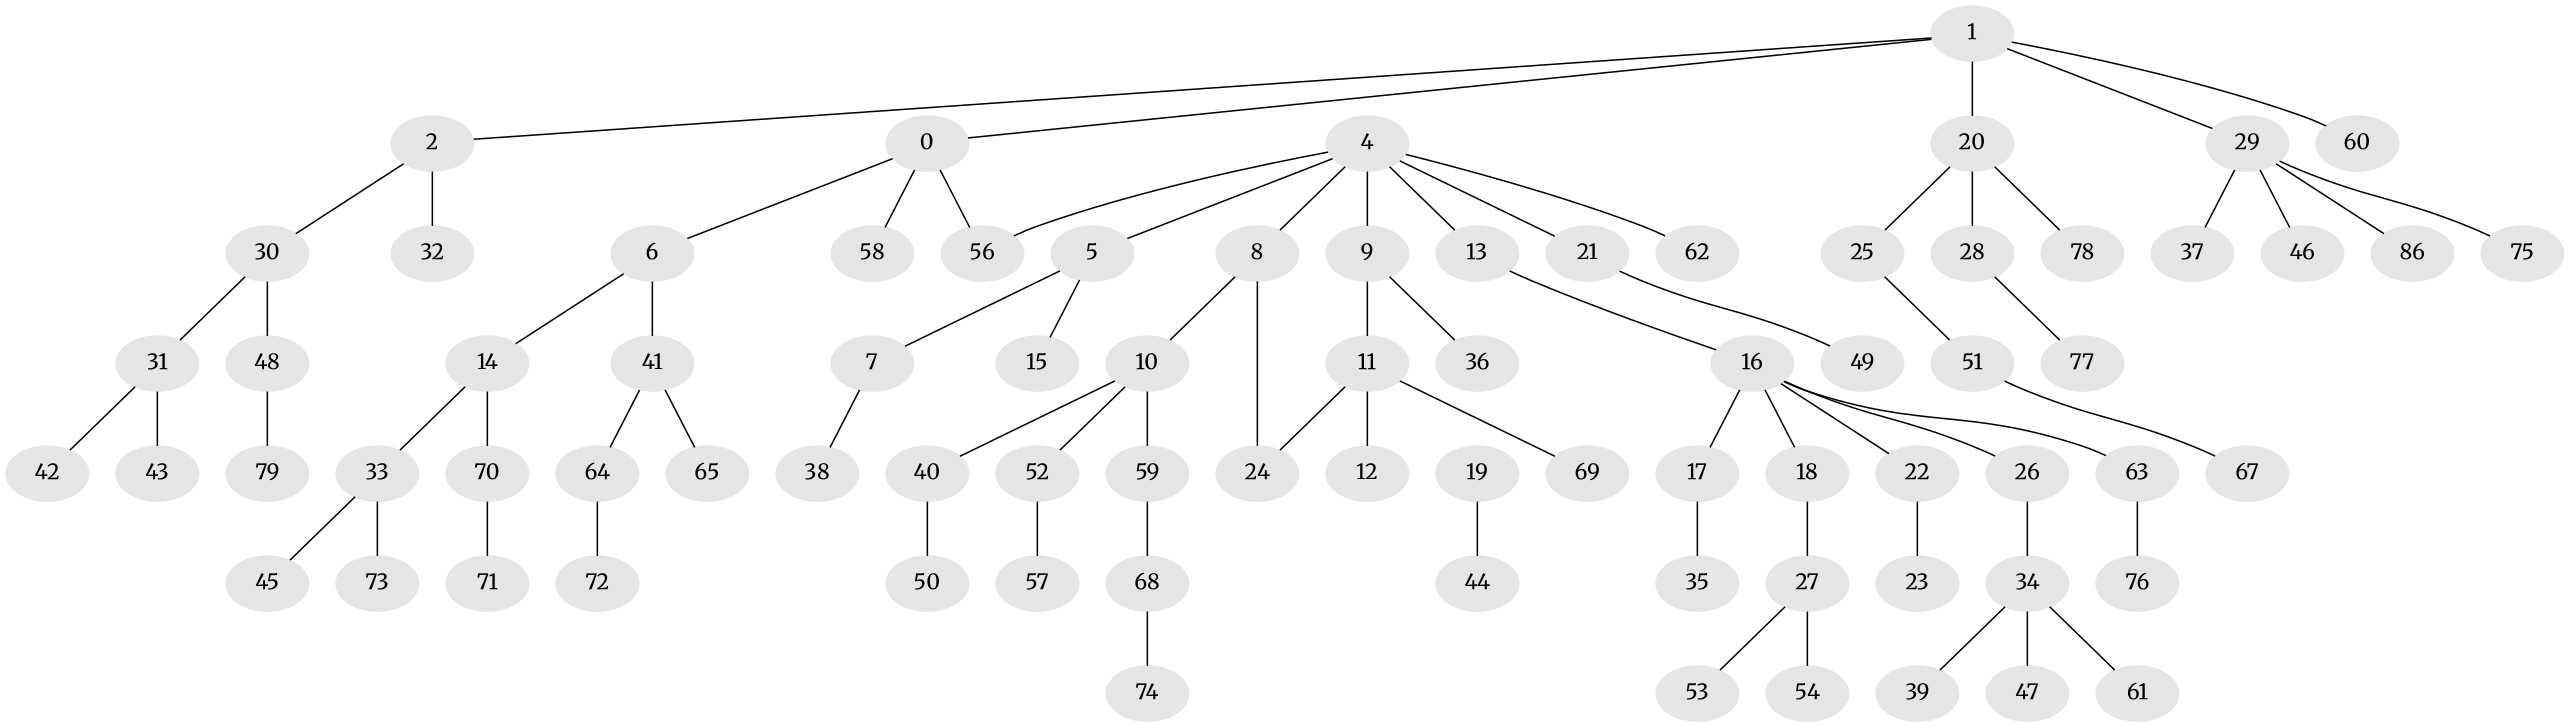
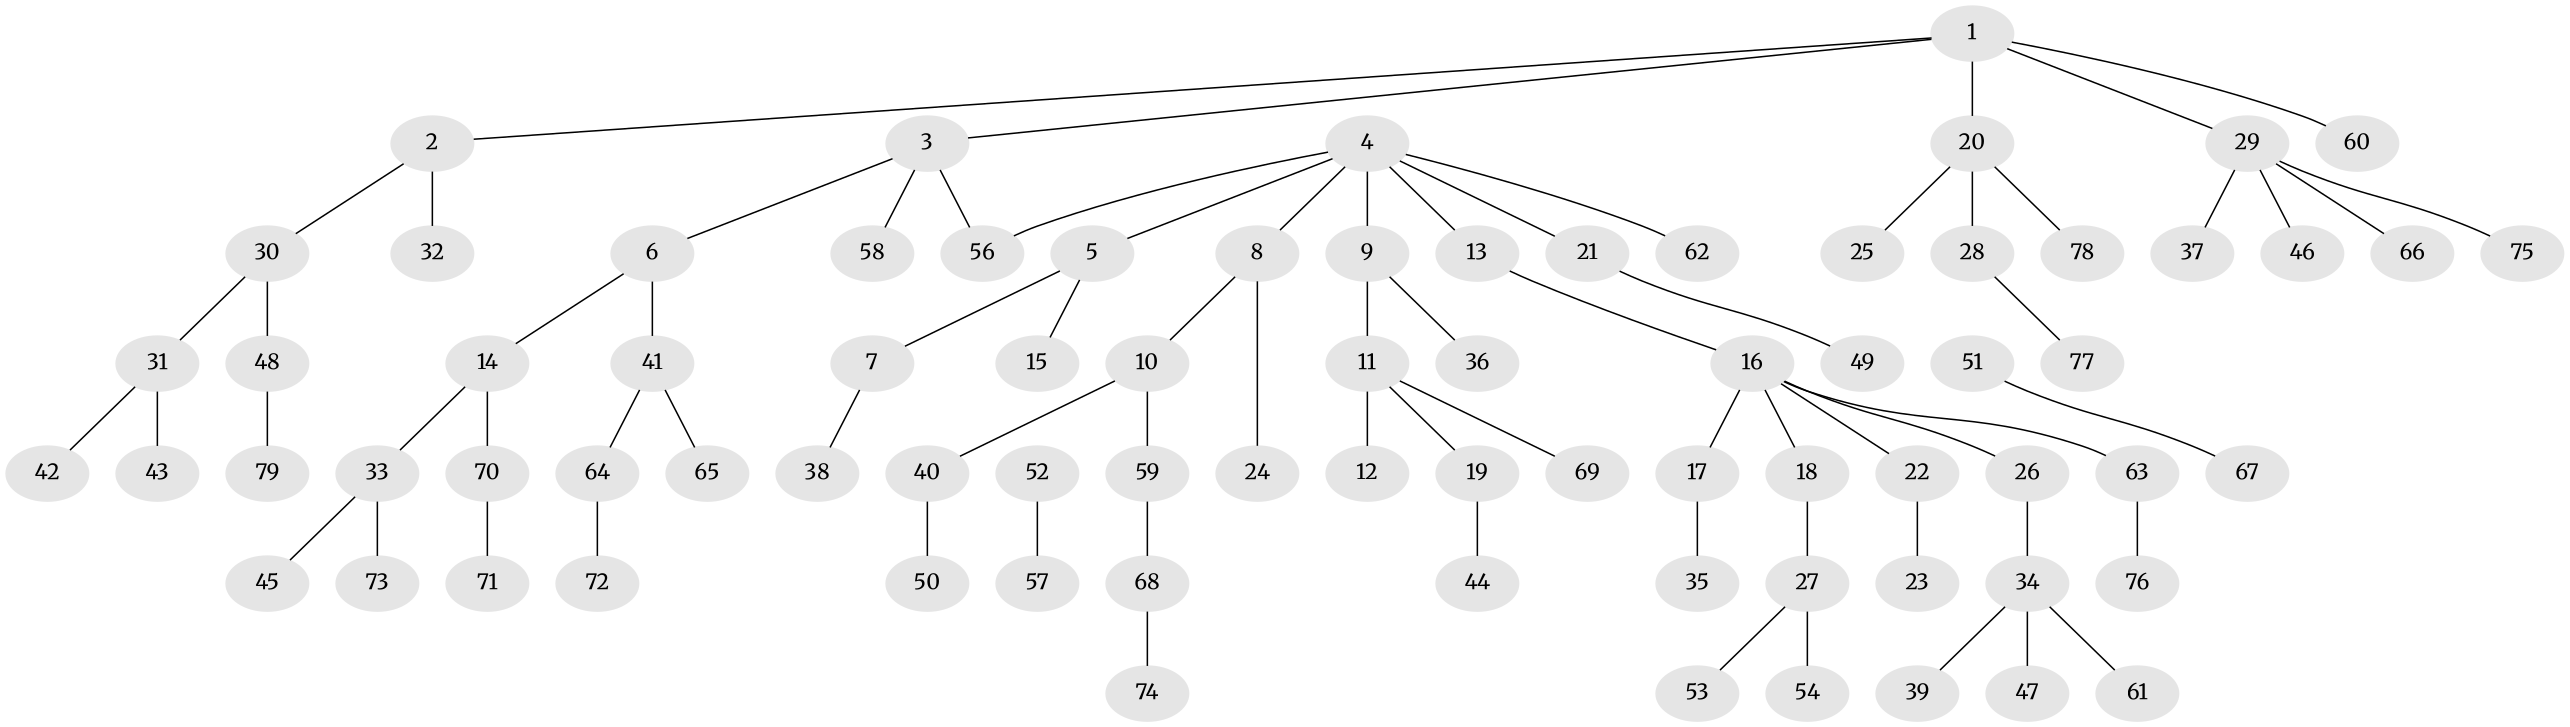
node "0": label "0" -> "3"
node "86": label "86" -> "66"
edge "25" -- "51": removed
edge "10" -- "52": removed
edge "11" -- "24": now "11" -- "19"
